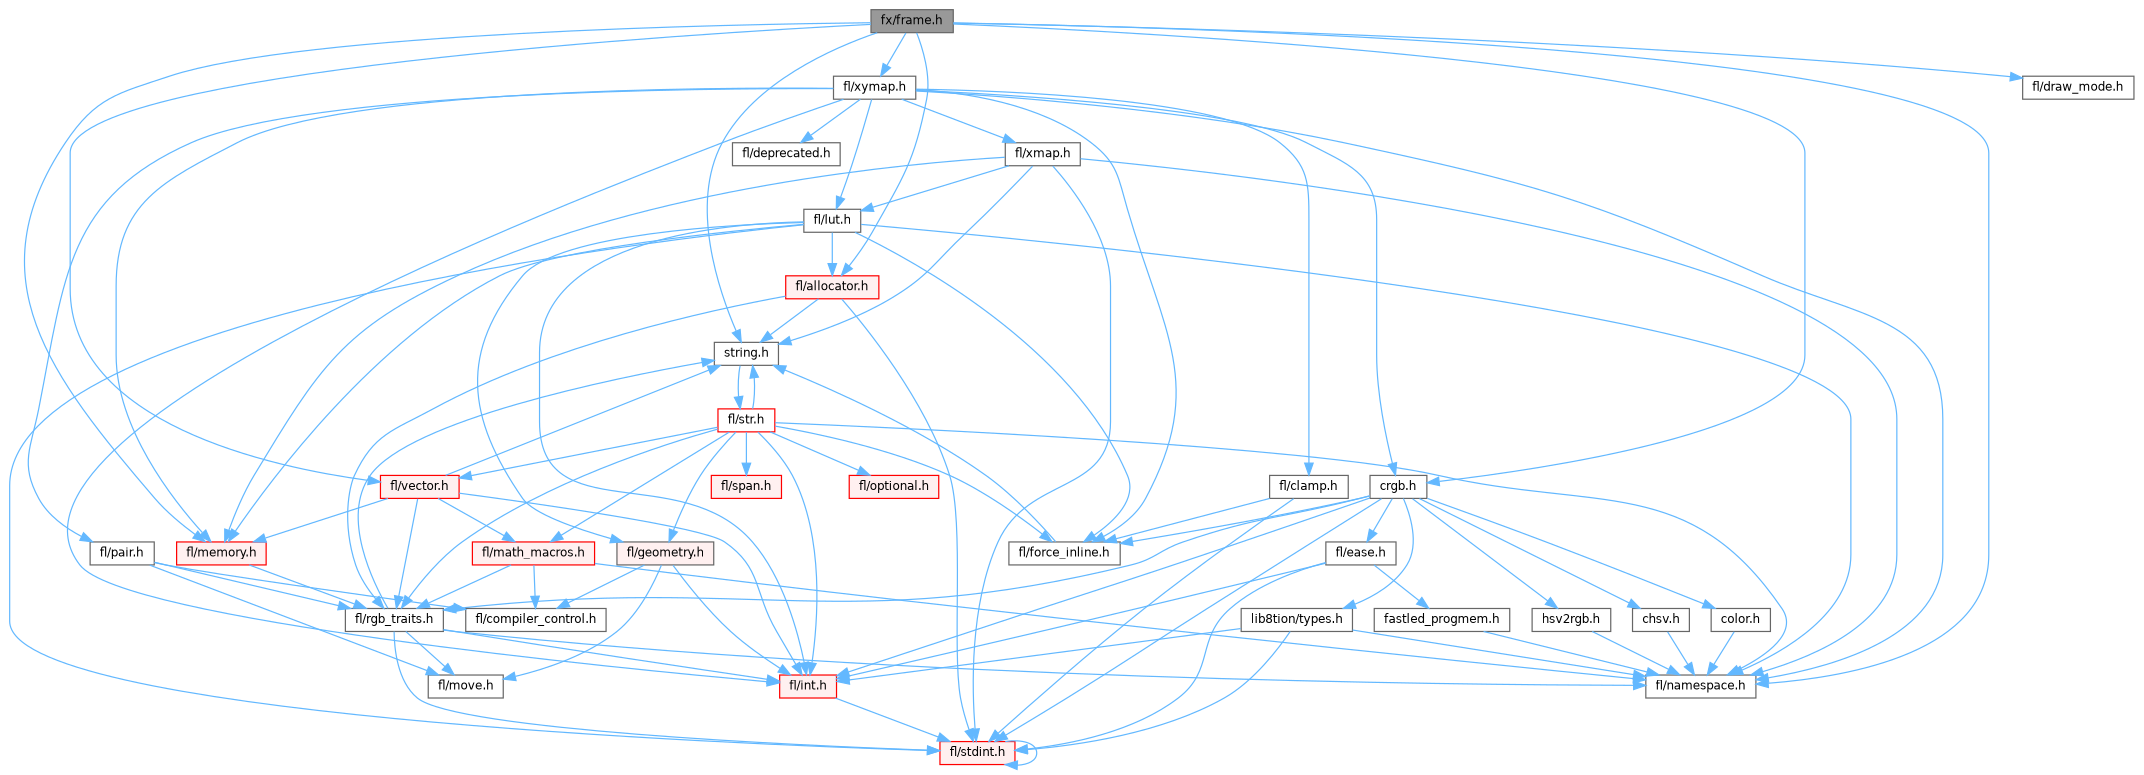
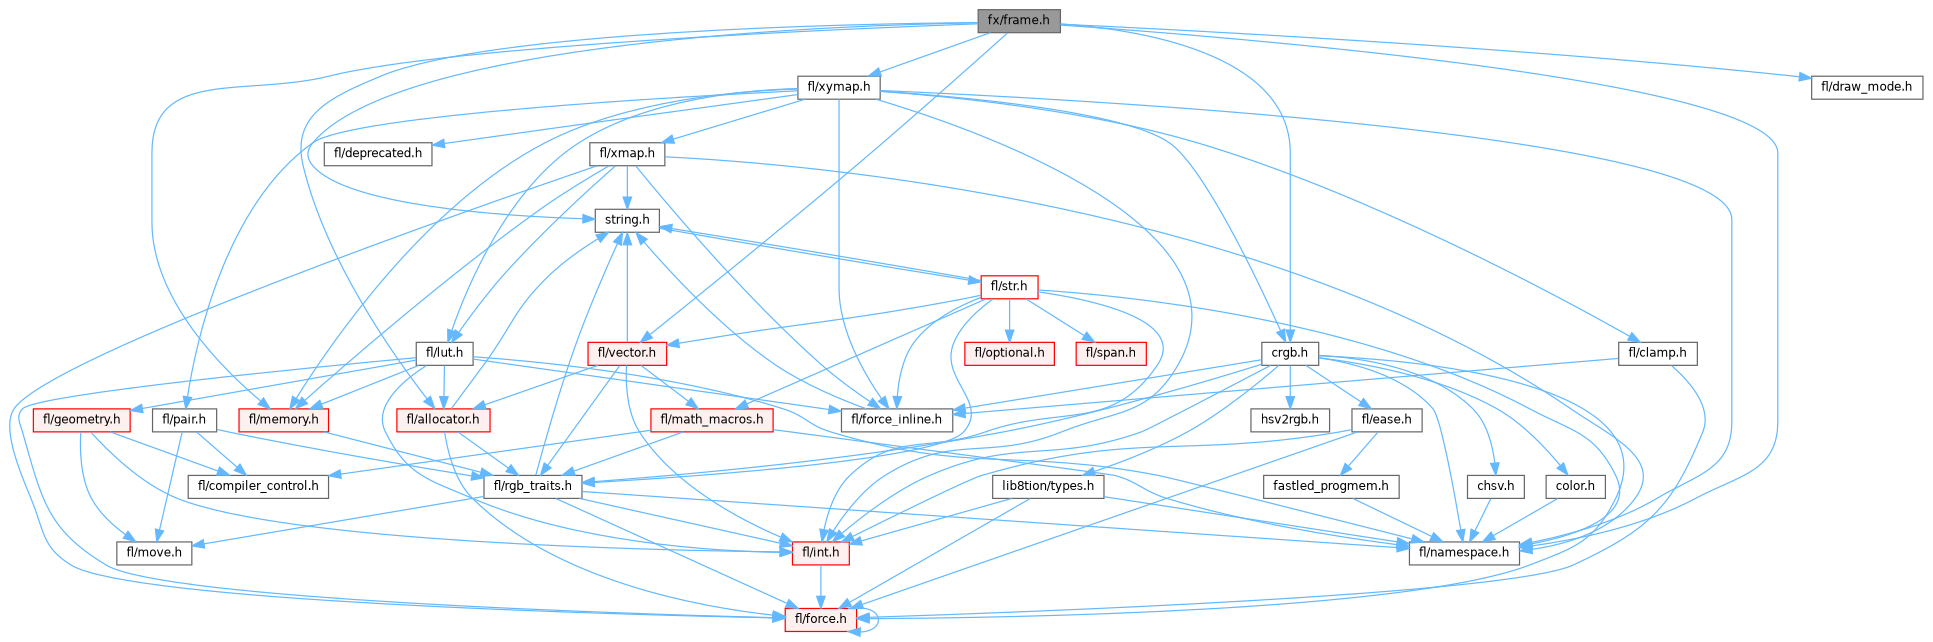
edge "fl/xmap.h" -> "fl/force_inline.h": added
edge "fl/str.h" -> "fl/geometry.h": removed
edge "fl/vector.h" -> "fl/memory.h": now "fl/vector.h" -> "fl/allocator.h"
node "fl/geometry.h": color grey40 -> red
edge "hsv2rgb.h" -> "fl/namespace.h": now "crgb.h" -> "fl/namespace.h"
node "fl/stdint.h": label "fl/stdint.h" -> "fl/force.h"
